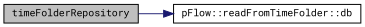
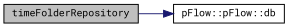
node "pFlow::readFromTimeFolder::db": label "pFlow::readFromTimeFolder::db" -> "pFlow::pFlow::db"
